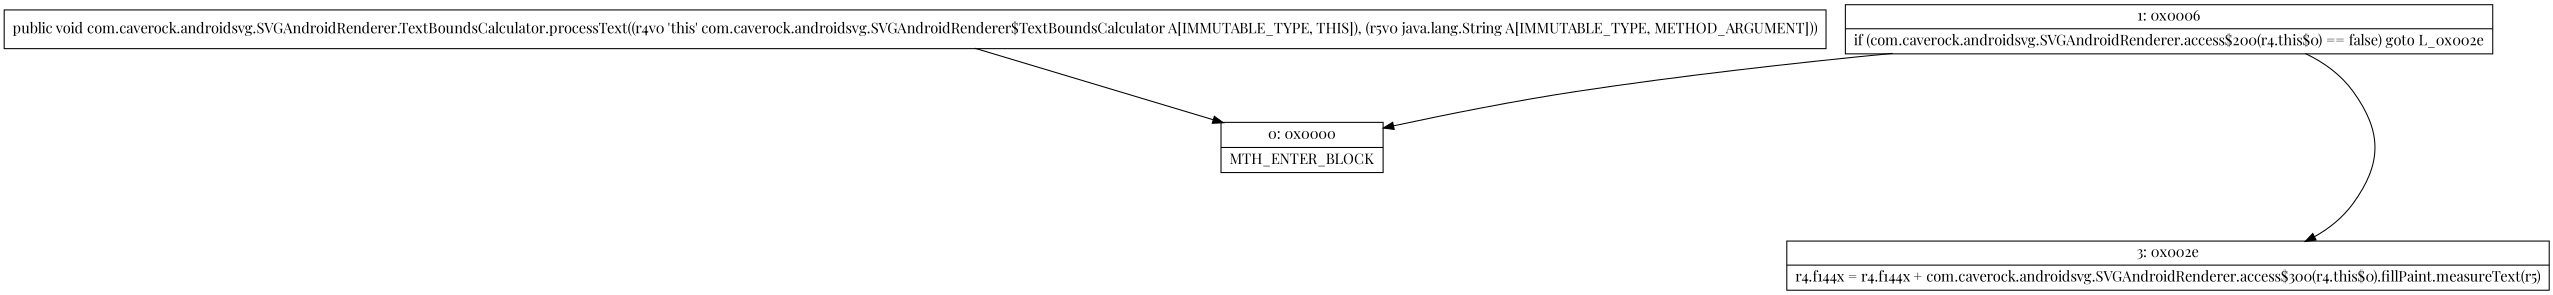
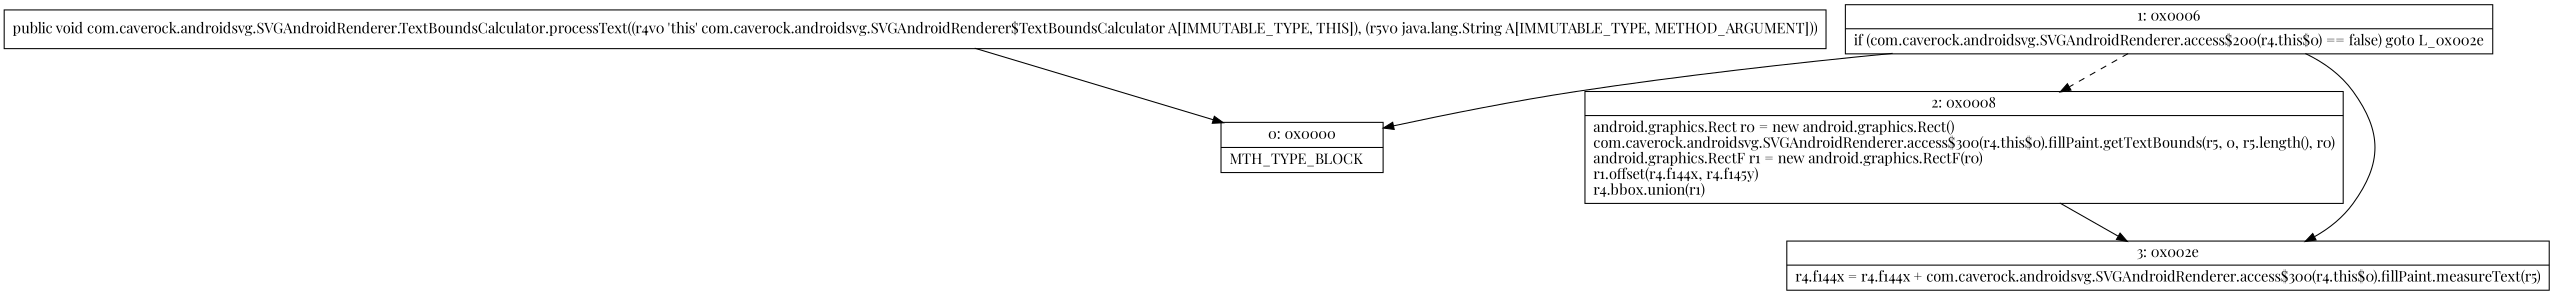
node "2: 0x0008": added
node "0: 0x0000": text "MTH_ENTER_BLOCK" -> "MTH_TYPE_BLOCK"
